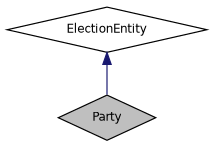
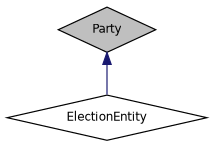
edge "Party" -> "ElectionEntity": reversed
